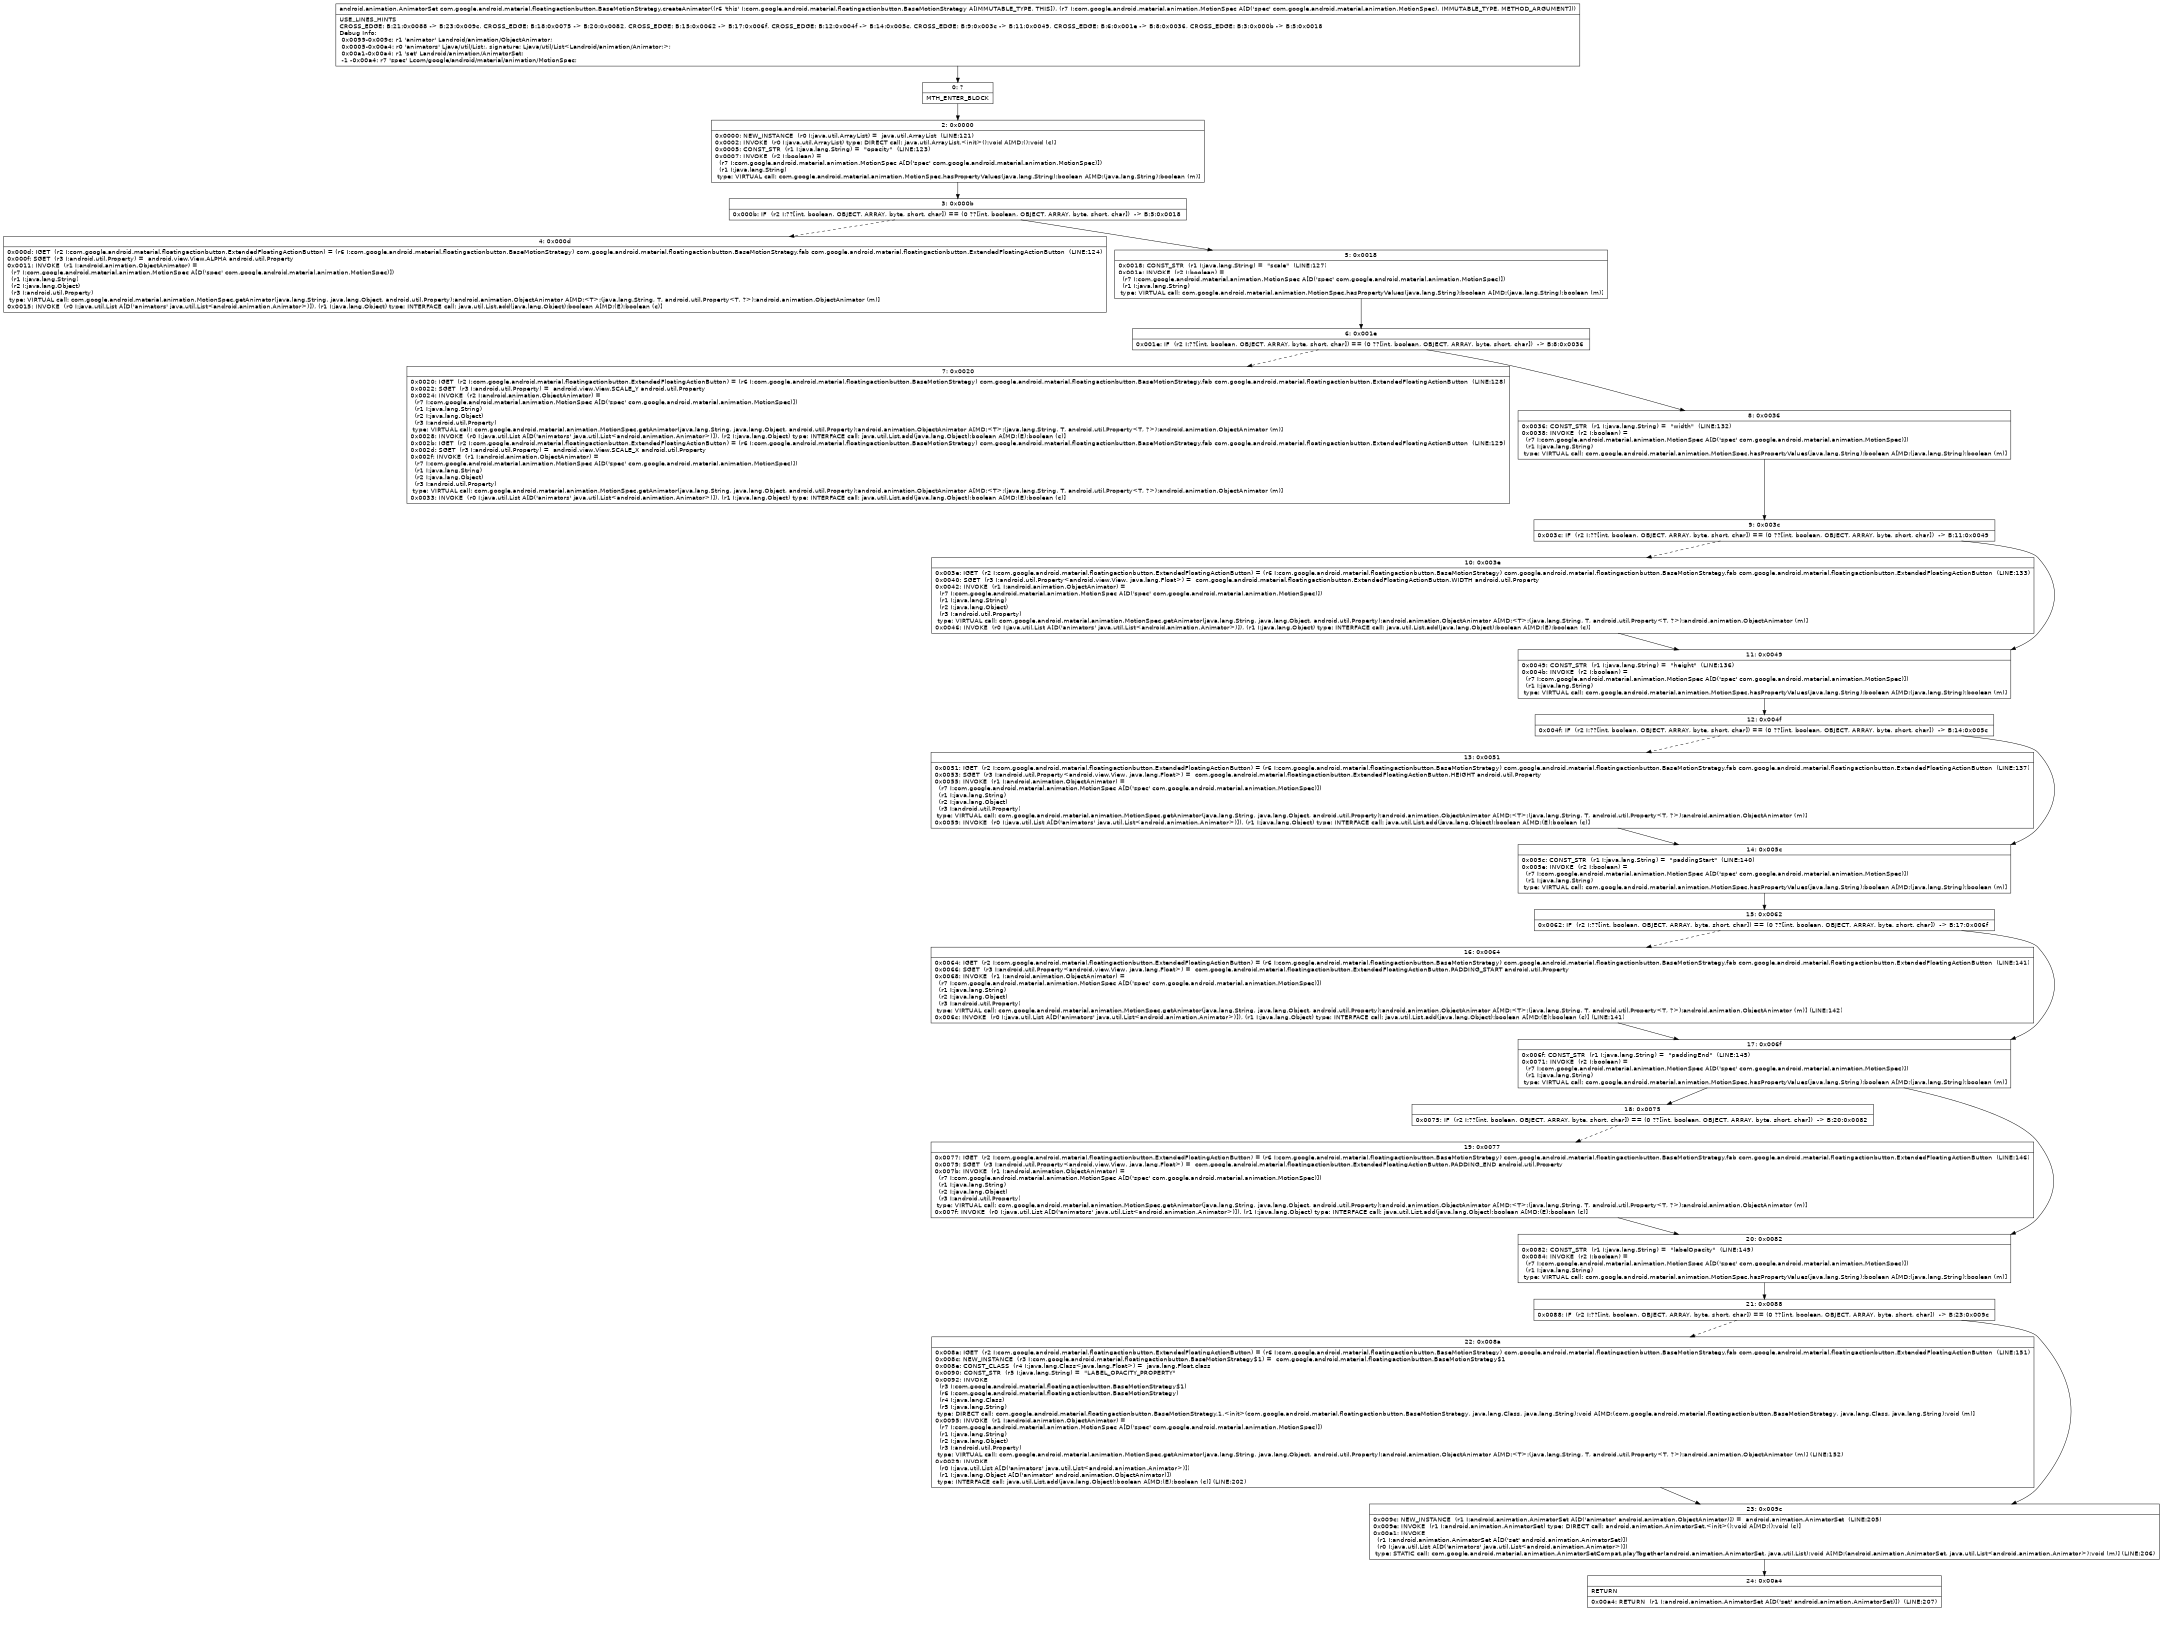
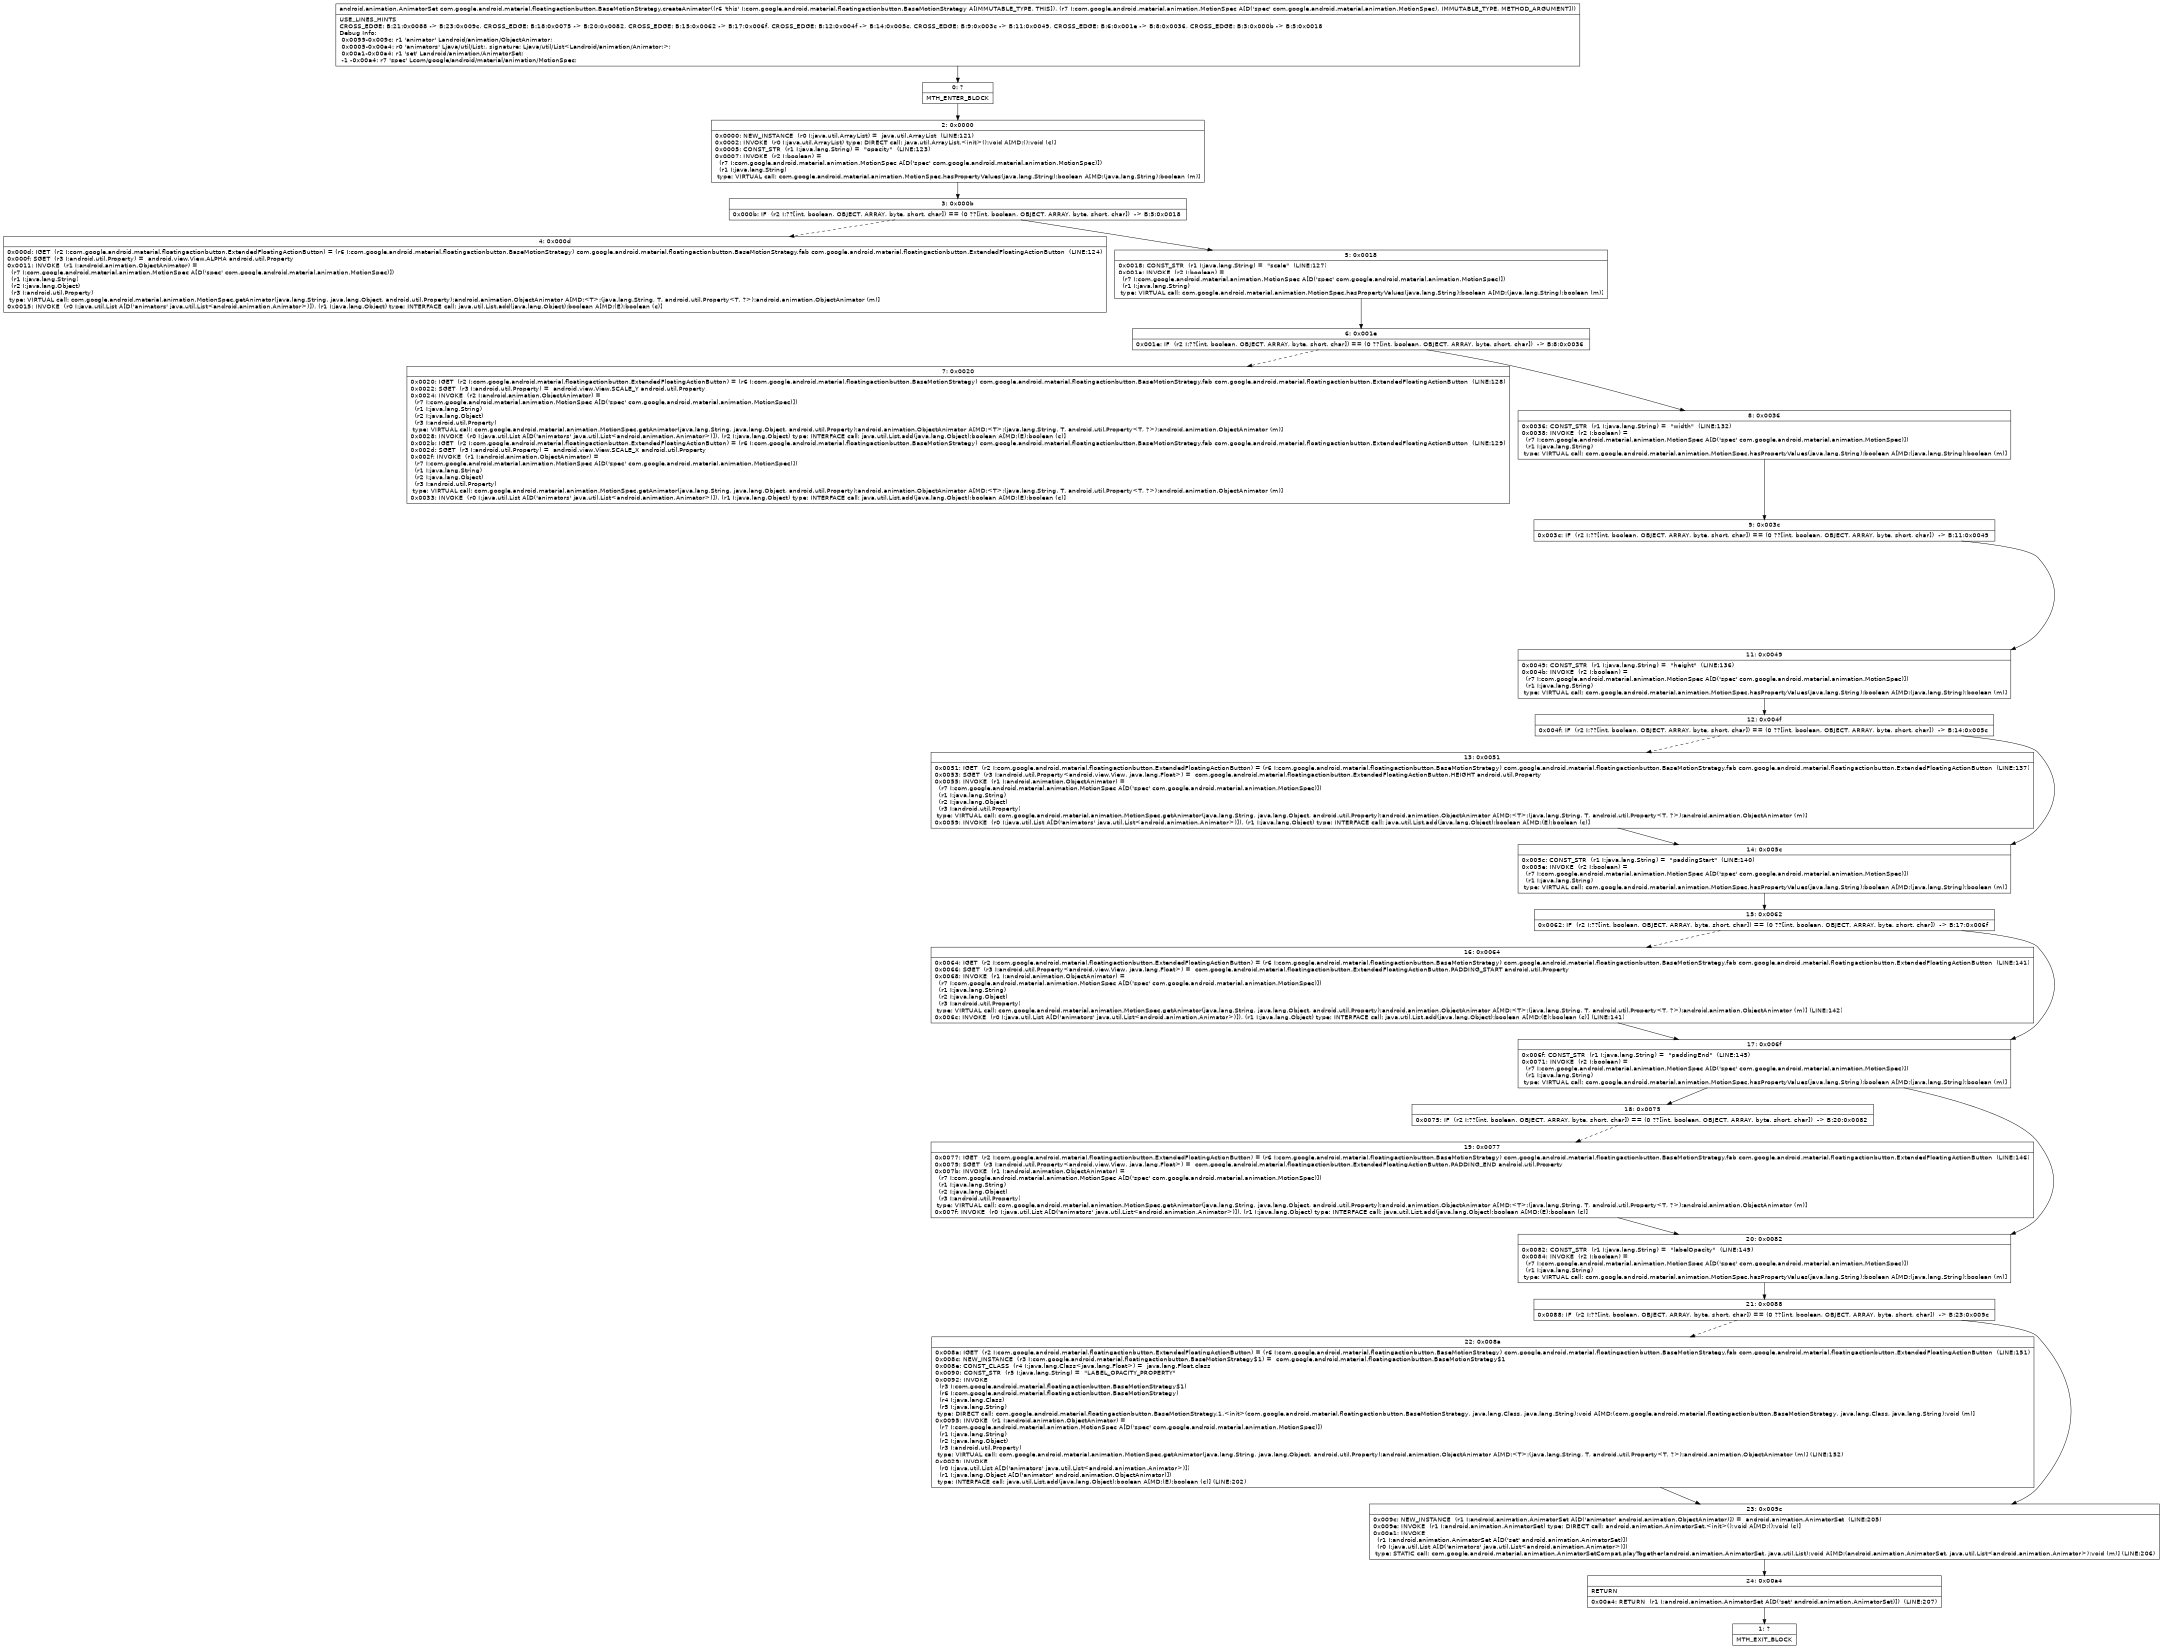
node "10: 0x003e": removed
node "1: ?": added
